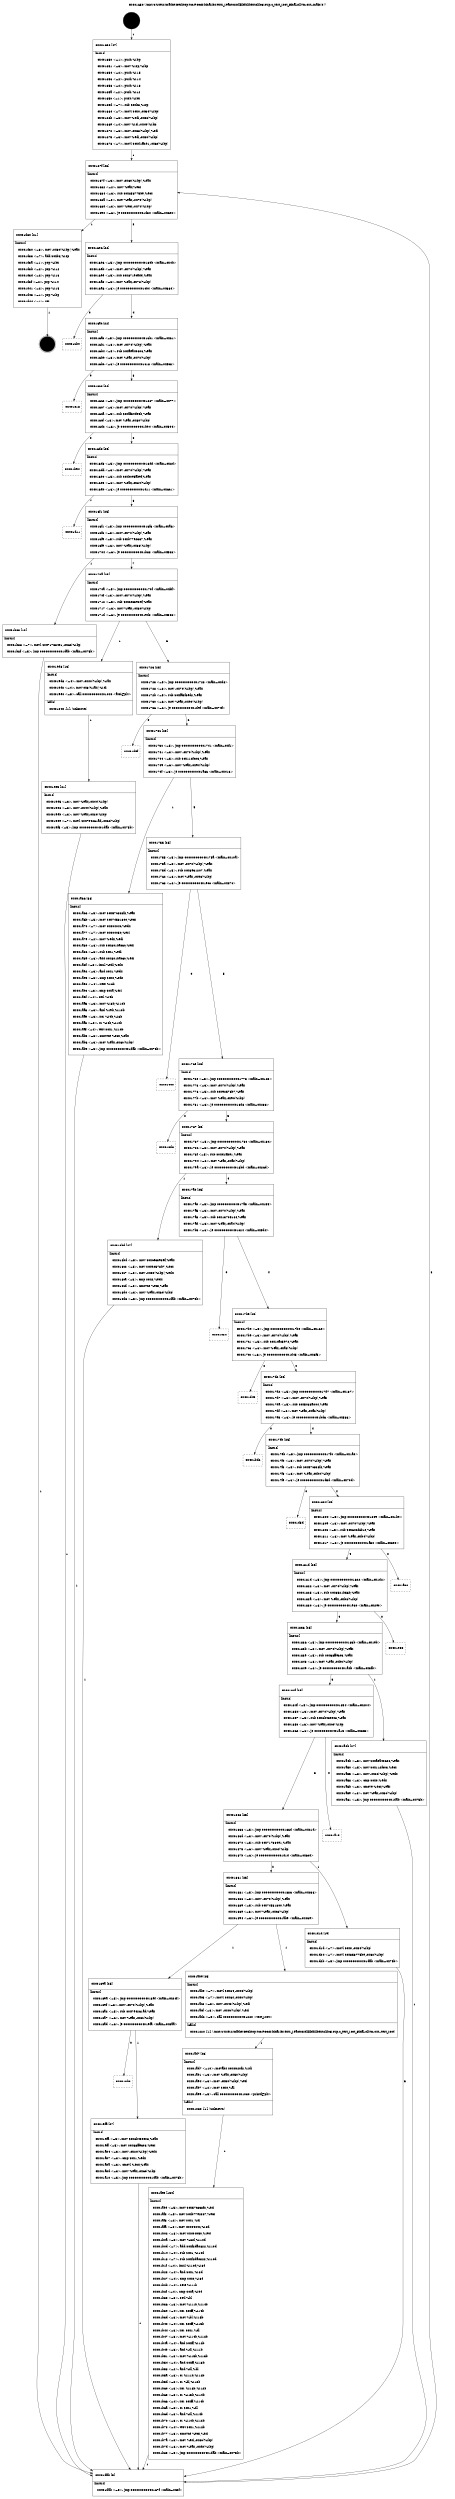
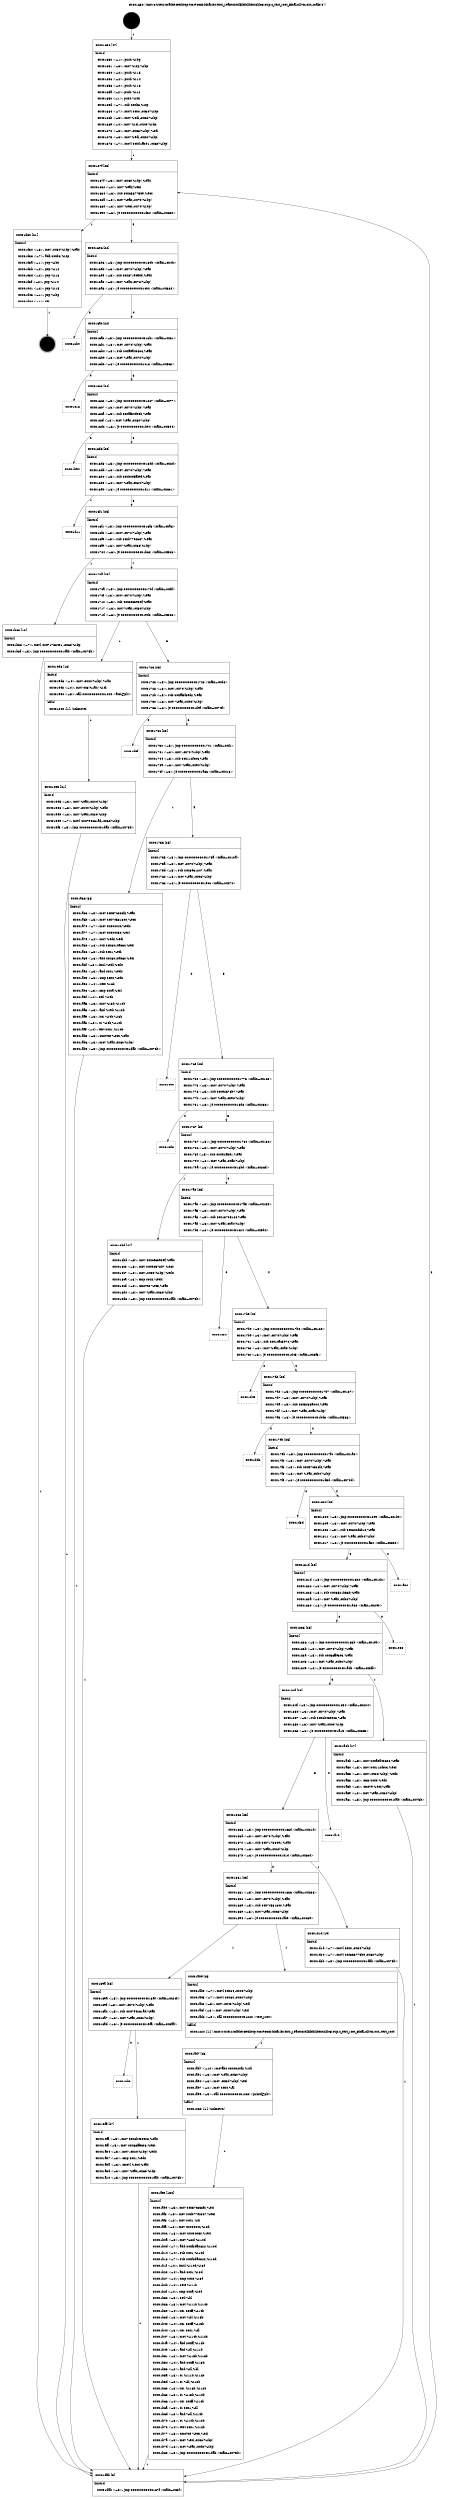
edge "0x401d1d [19]" -> "0x401dab [5]": label " 9" -> " 1"
